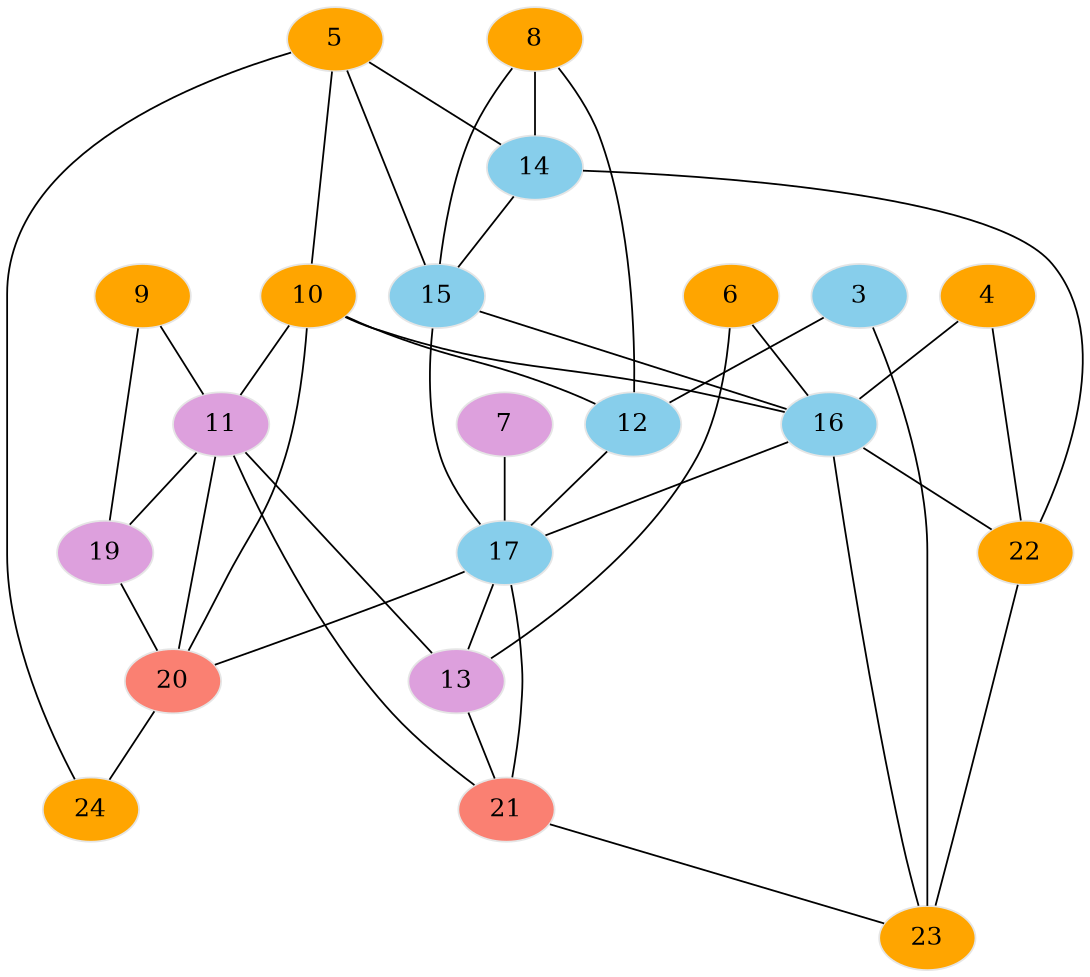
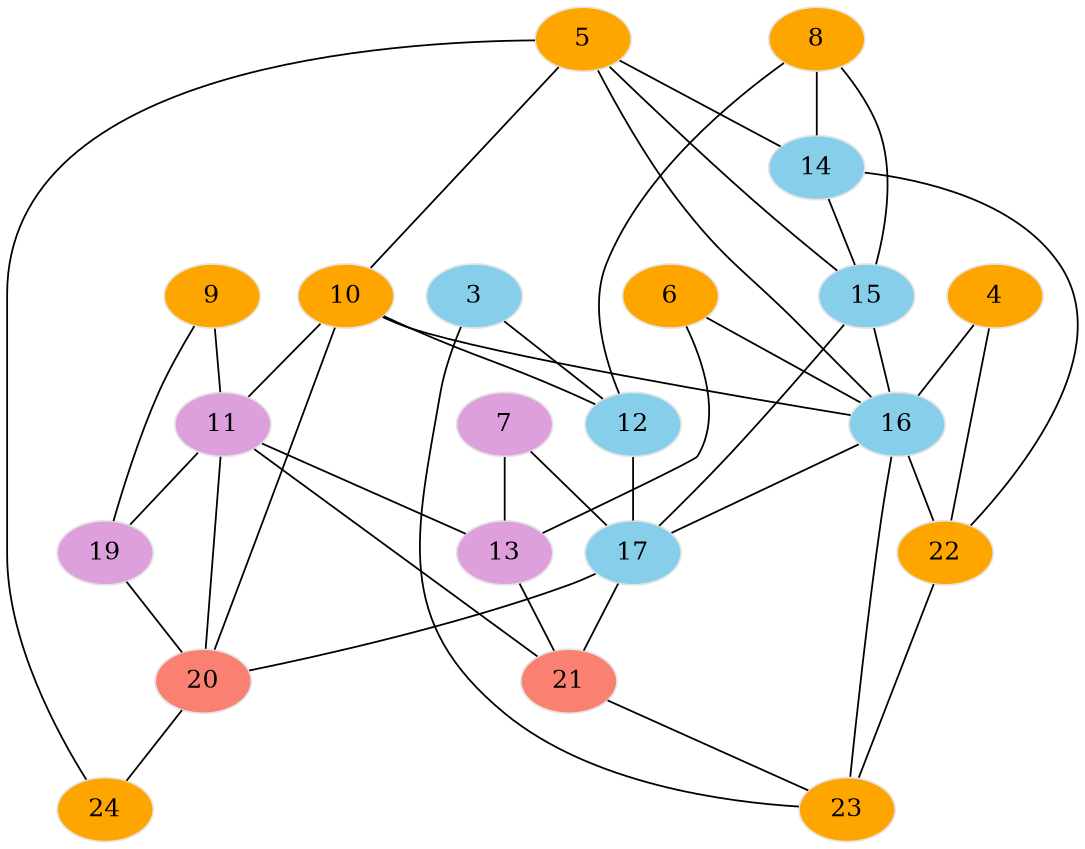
edge "5" -- "16": added
edge "17" -- "13": now "7" -- "13"
